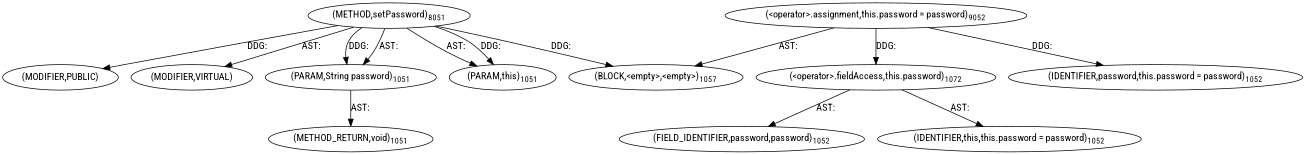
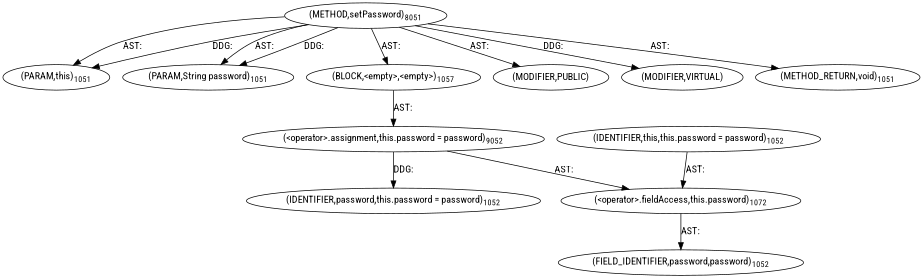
edge "(METHOD,setPassword)" -> "(MODIFIER,PUBLIC)": label "DDG: " -> "AST: "
edge "(METHOD,setPassword)" -> "(MODIFIER,VIRTUAL)": label "AST: " -> "DDG: "
edge "(METHOD,setPassword)" -> "(BLOCK,<empty>,<empty>)": label "DDG: " -> "AST: "
edge "(<operator>.assignment,this.password = password)" -> "(BLOCK,<empty>,<empty>)": reversed
edge "(<operator>.assignment,this.password = password)" -> "(<operator>.fieldAccess,this.password)": label "DDG: " -> "AST: "
edge "(PARAM,String password)" -> "(METHOD_RETURN,void)": now "(METHOD,setPassword)" -> "(METHOD_RETURN,void)"
edge "(<operator>.fieldAccess,this.password)" -> "(IDENTIFIER,this,this.password = password)": reversed
